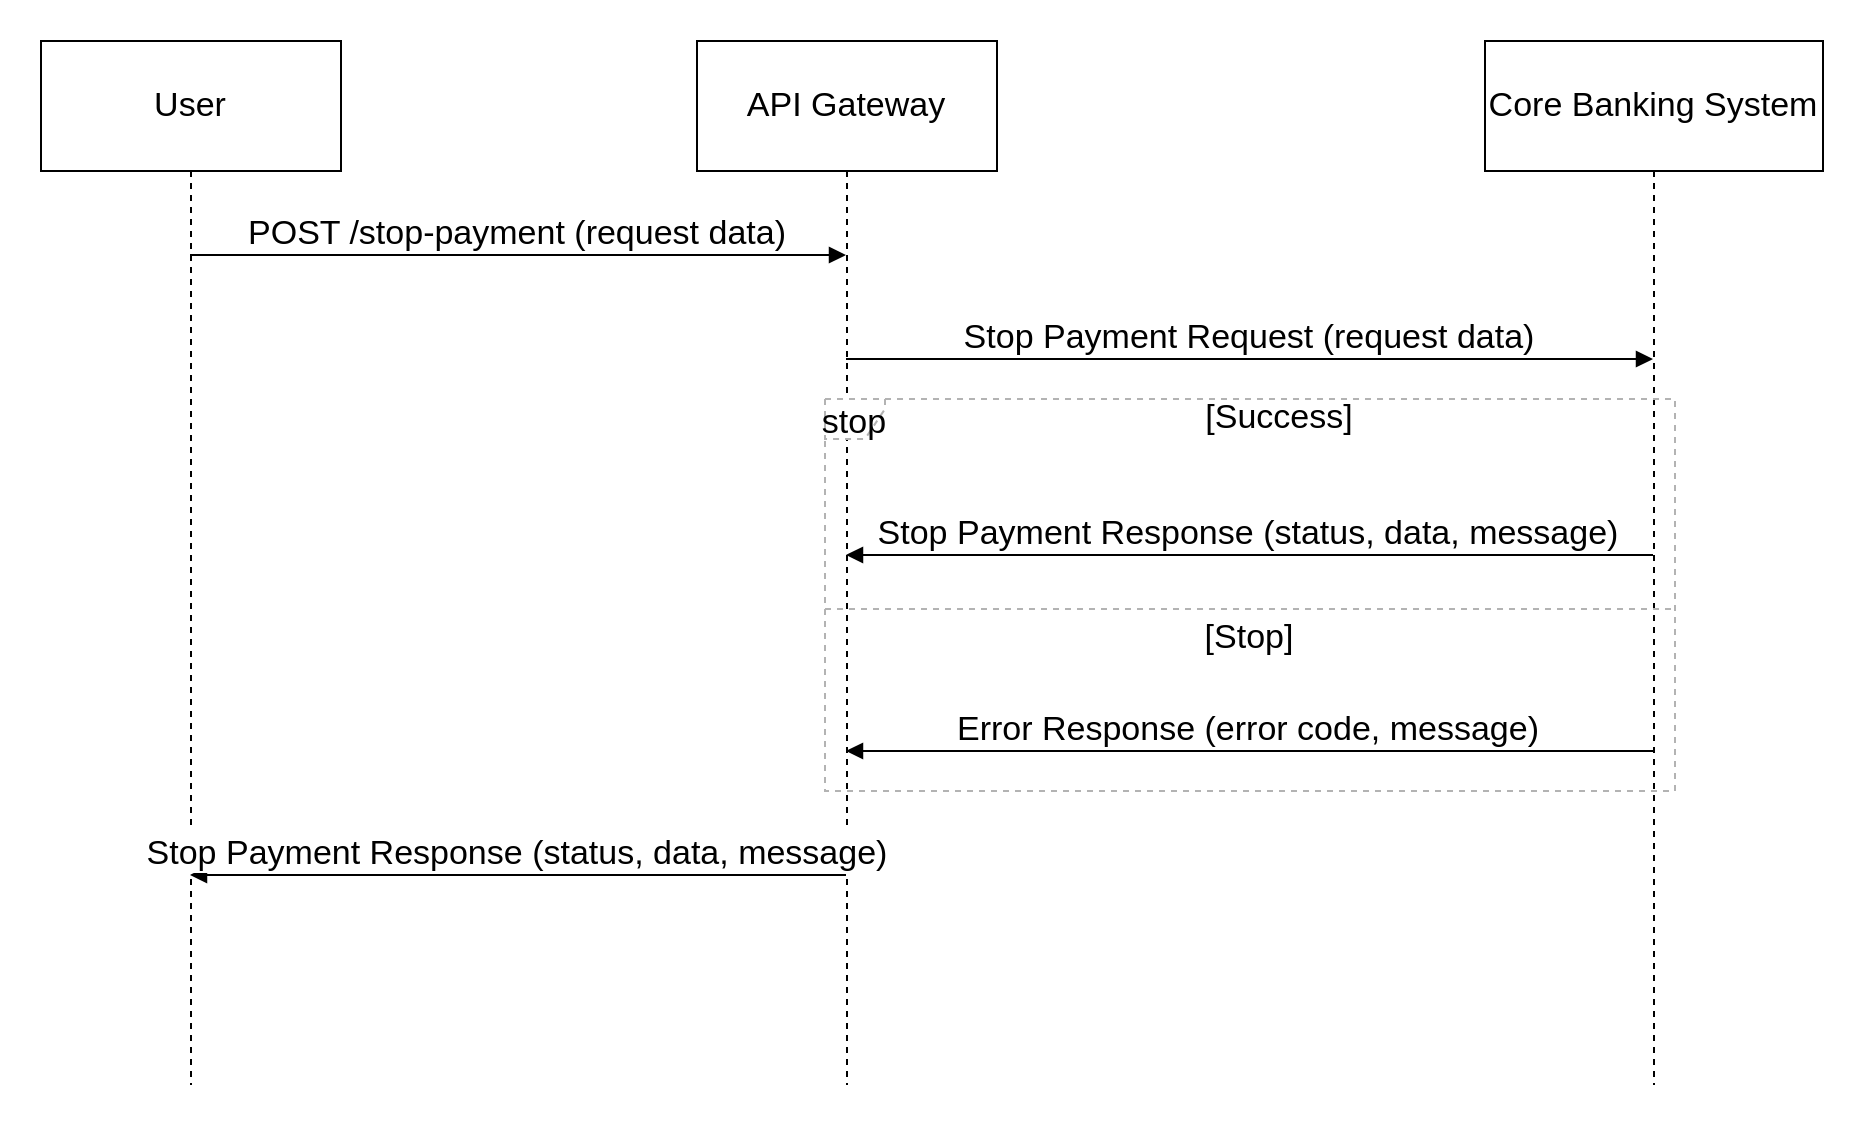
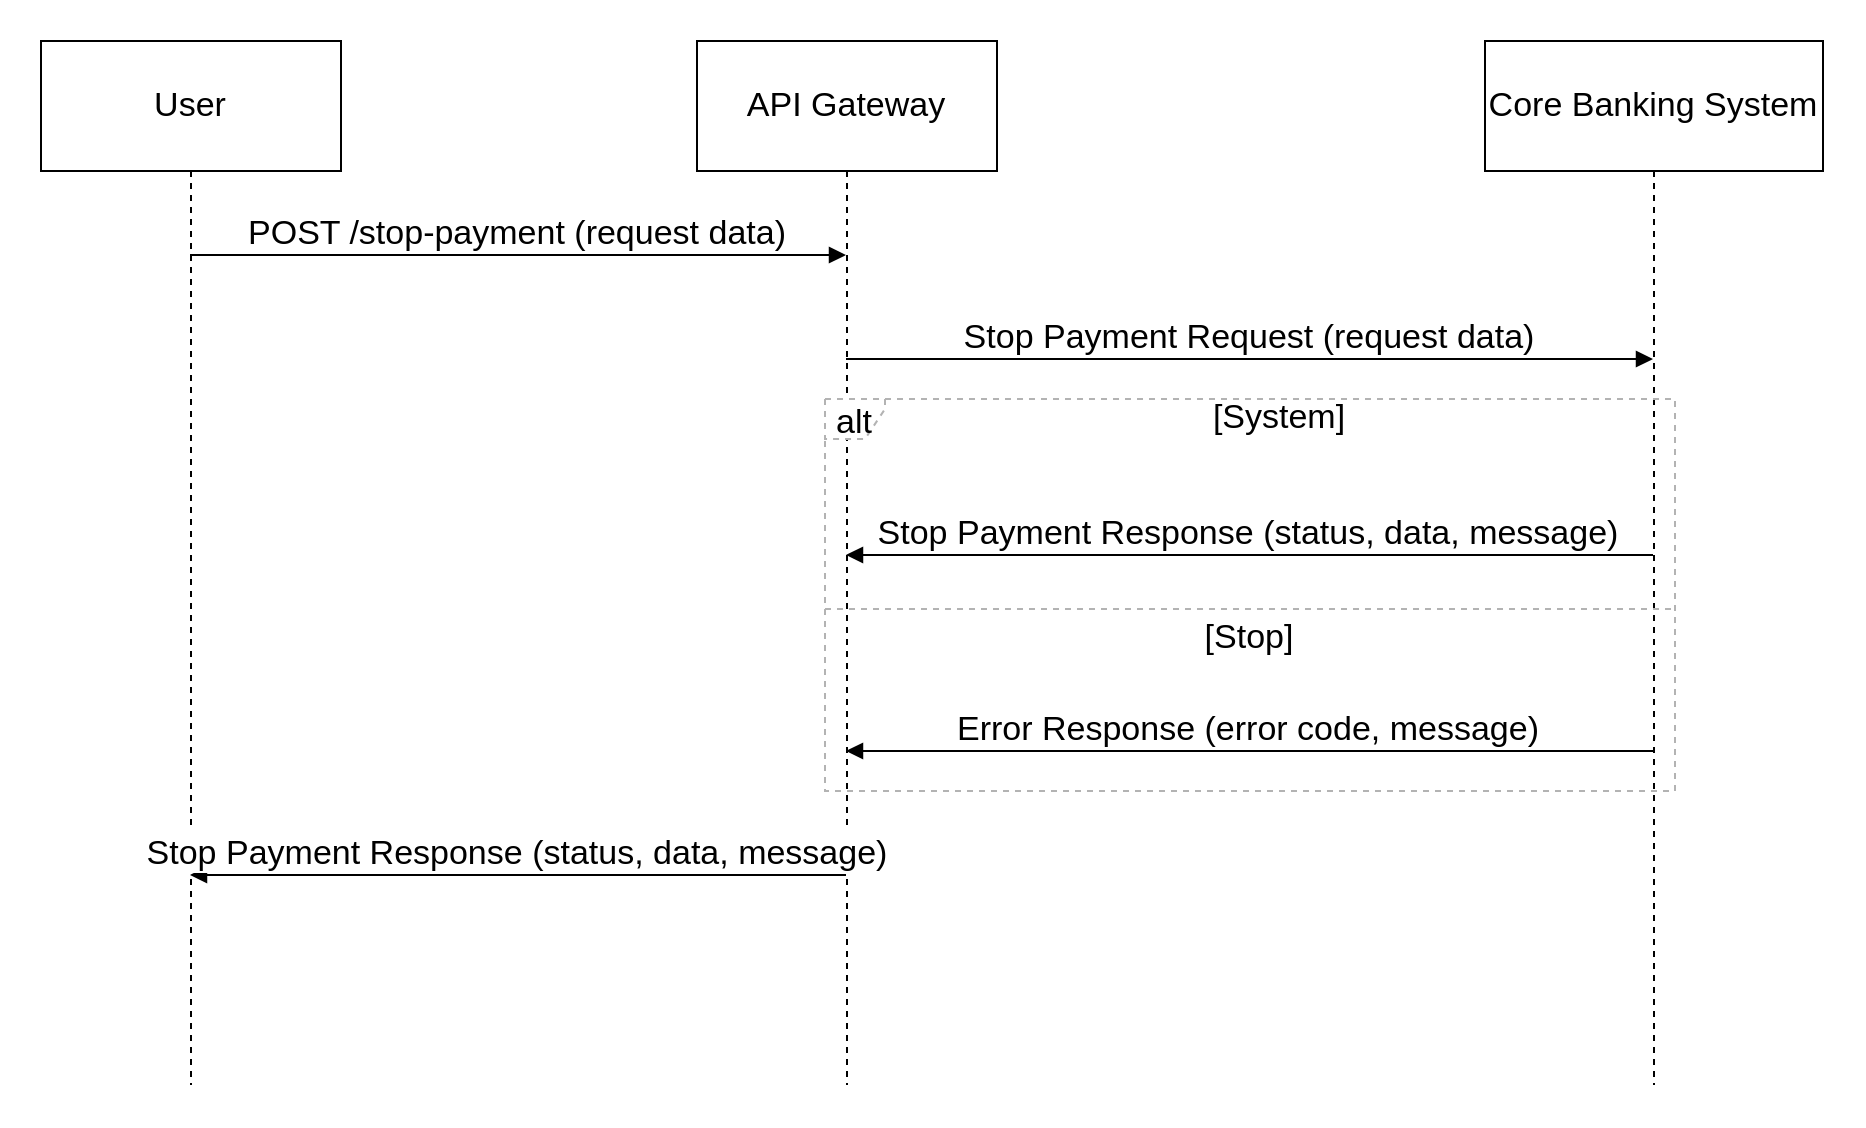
node "[Success]": label "[Success]" -> "[System]"
node "stop": label "stop" -> "alt"
